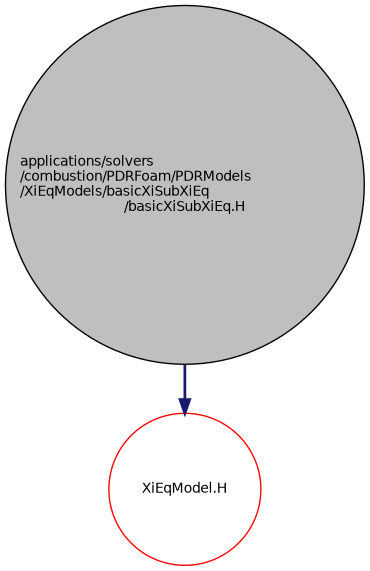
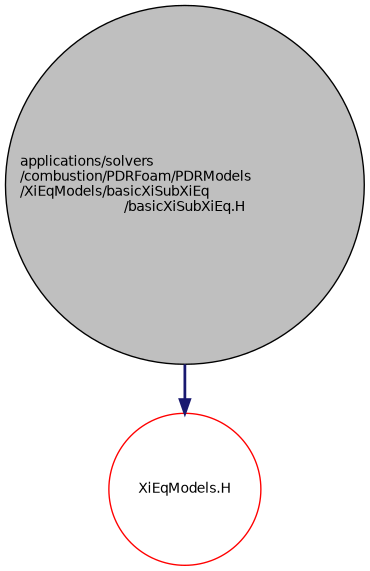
node "XiEqModel.H": label "XiEqModel.H" -> "XiEqModels.H"
